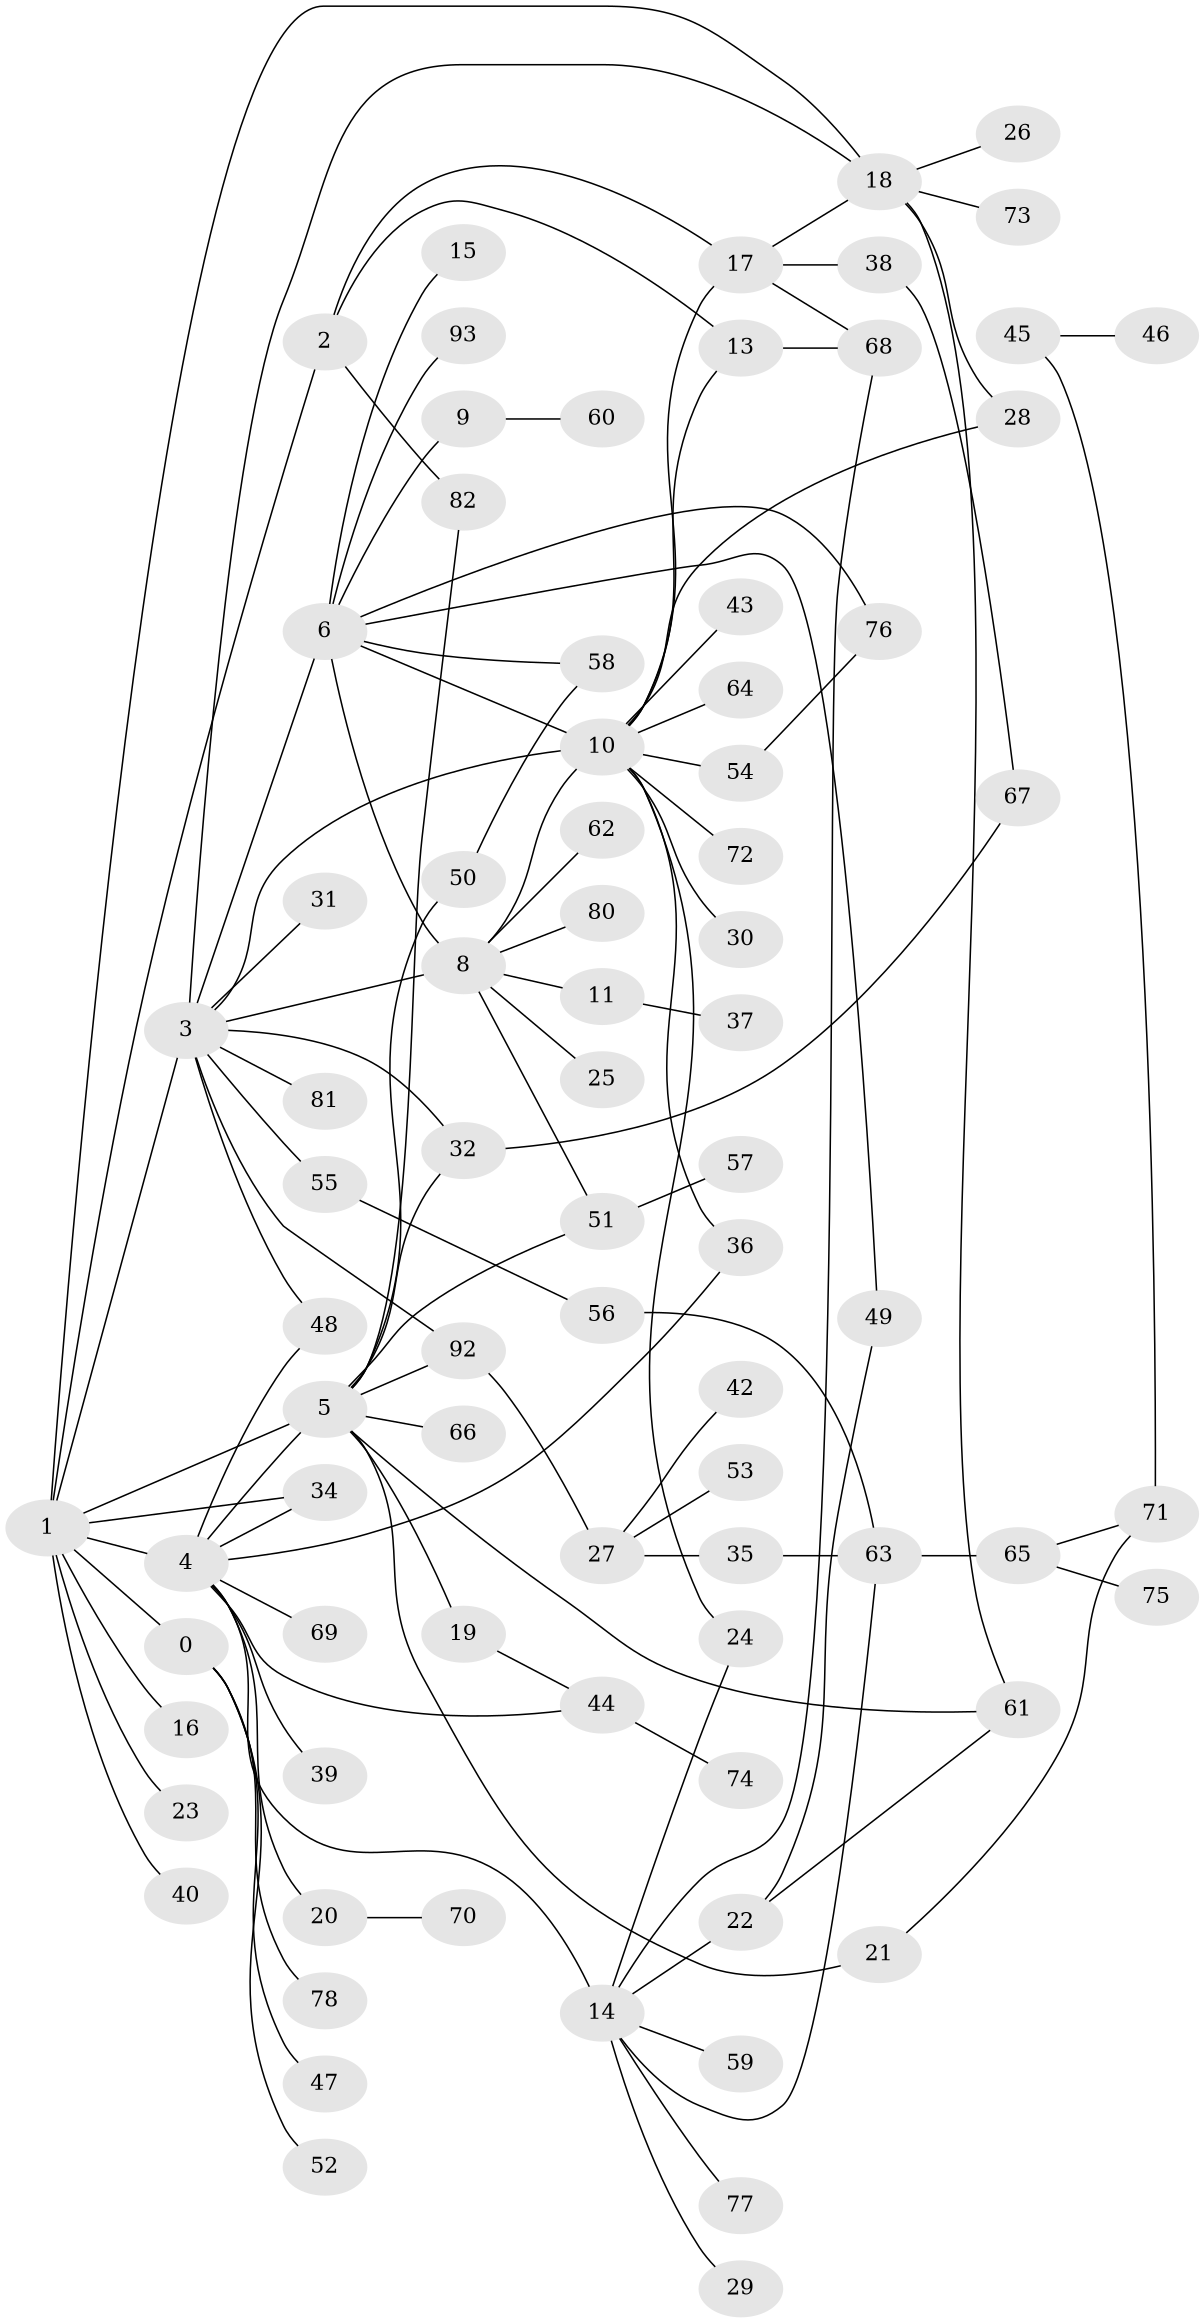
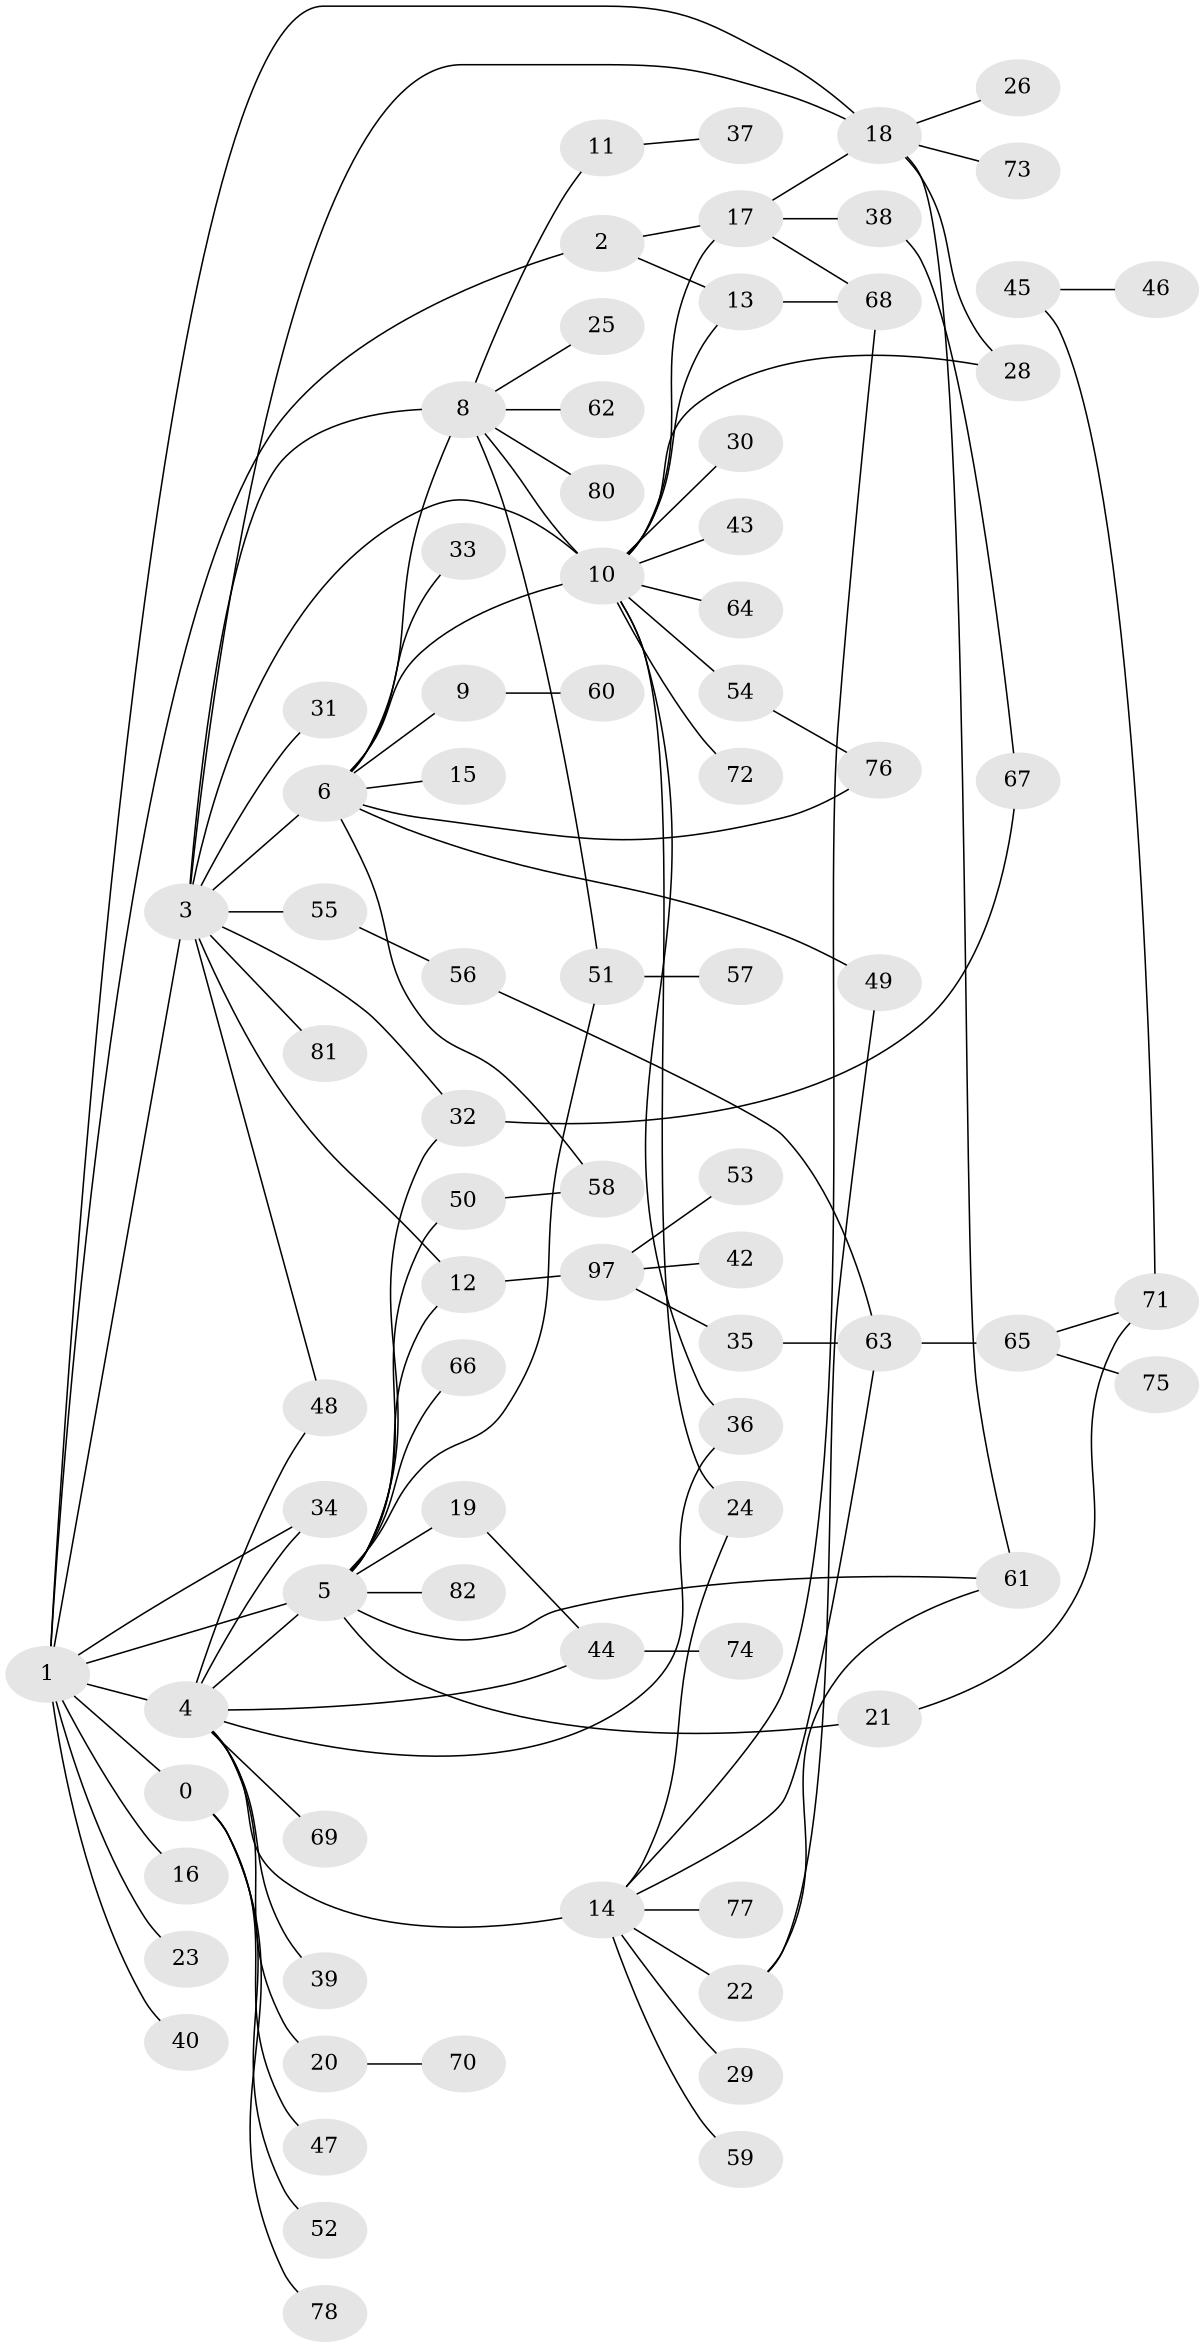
node "93": label "93" -> "33"
edge "2" -- "82": removed
node "92": label "92" -> "12"
node "27": label "27" -> "97"
